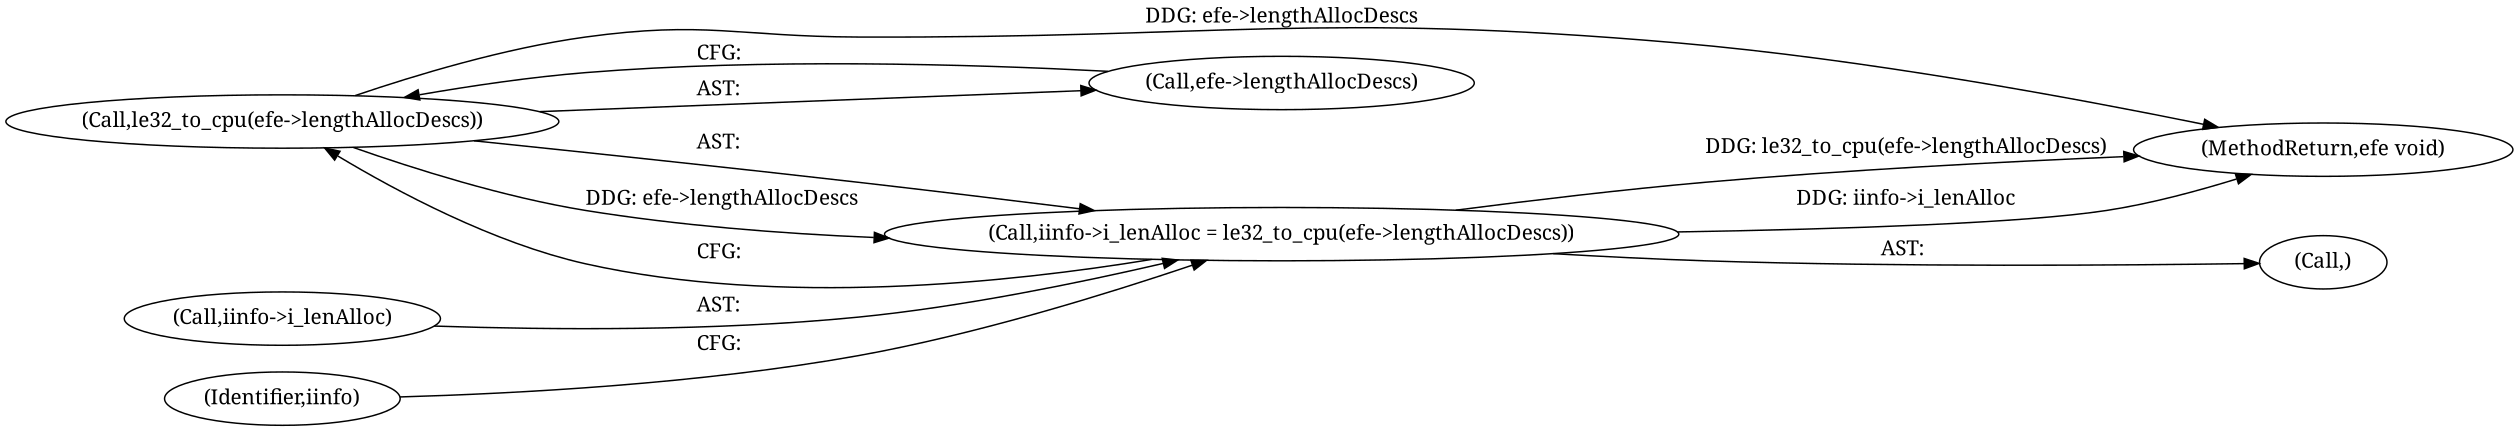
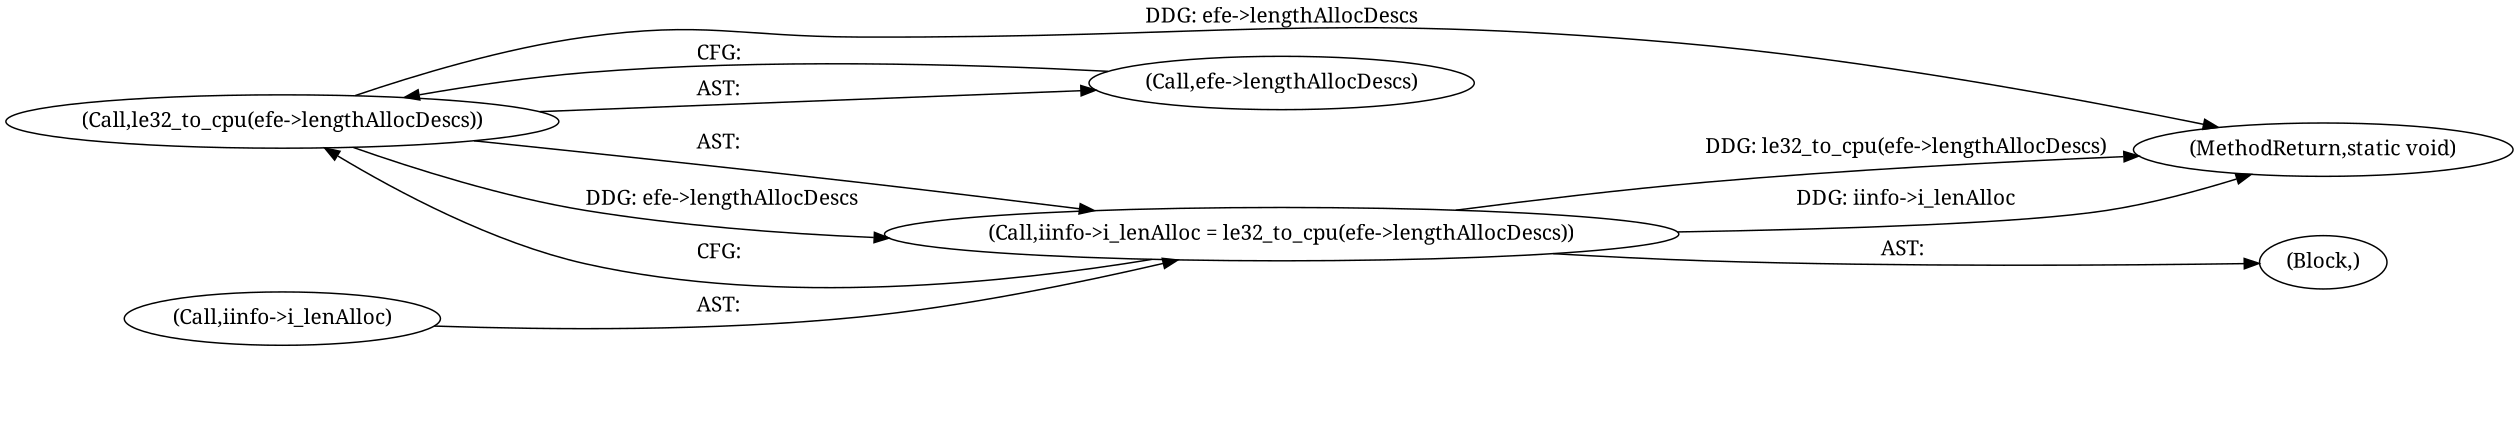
node "(MethodReturn,efe void)": label "(MethodReturn,efe void)" -> "(MethodReturn,static void)"
node "(Call,)": label "(Call,)" -> "(Block,)"
node "(Identifier,iinfo)": removed
